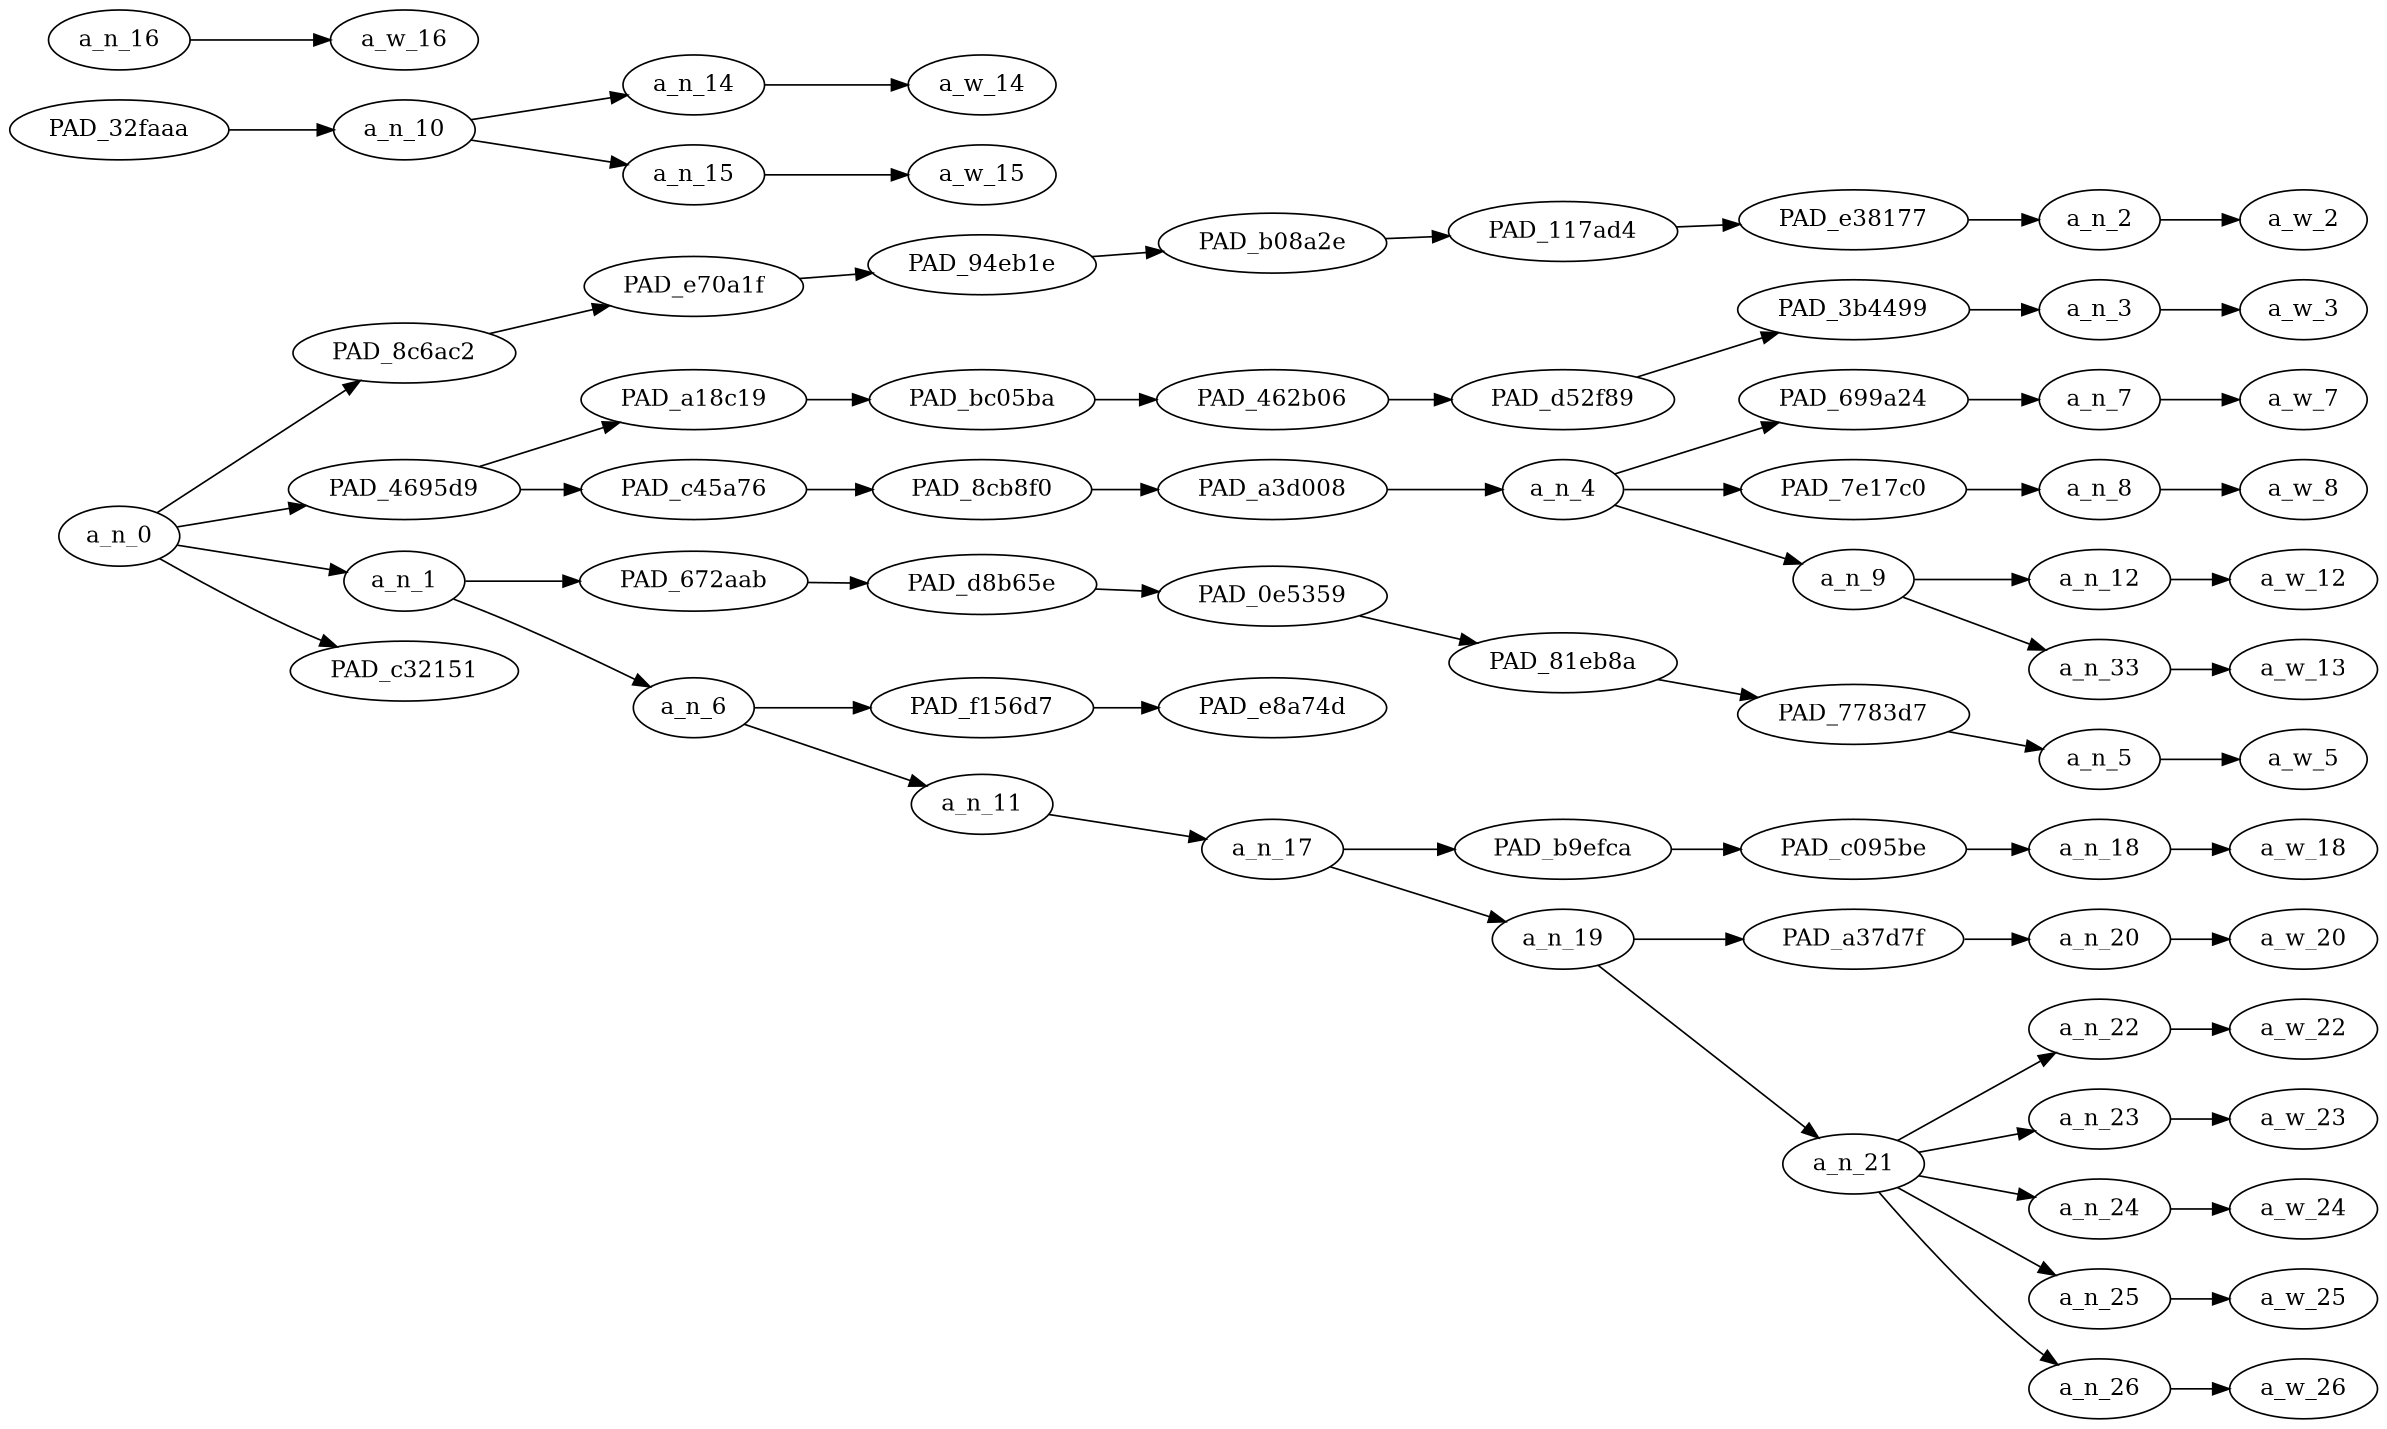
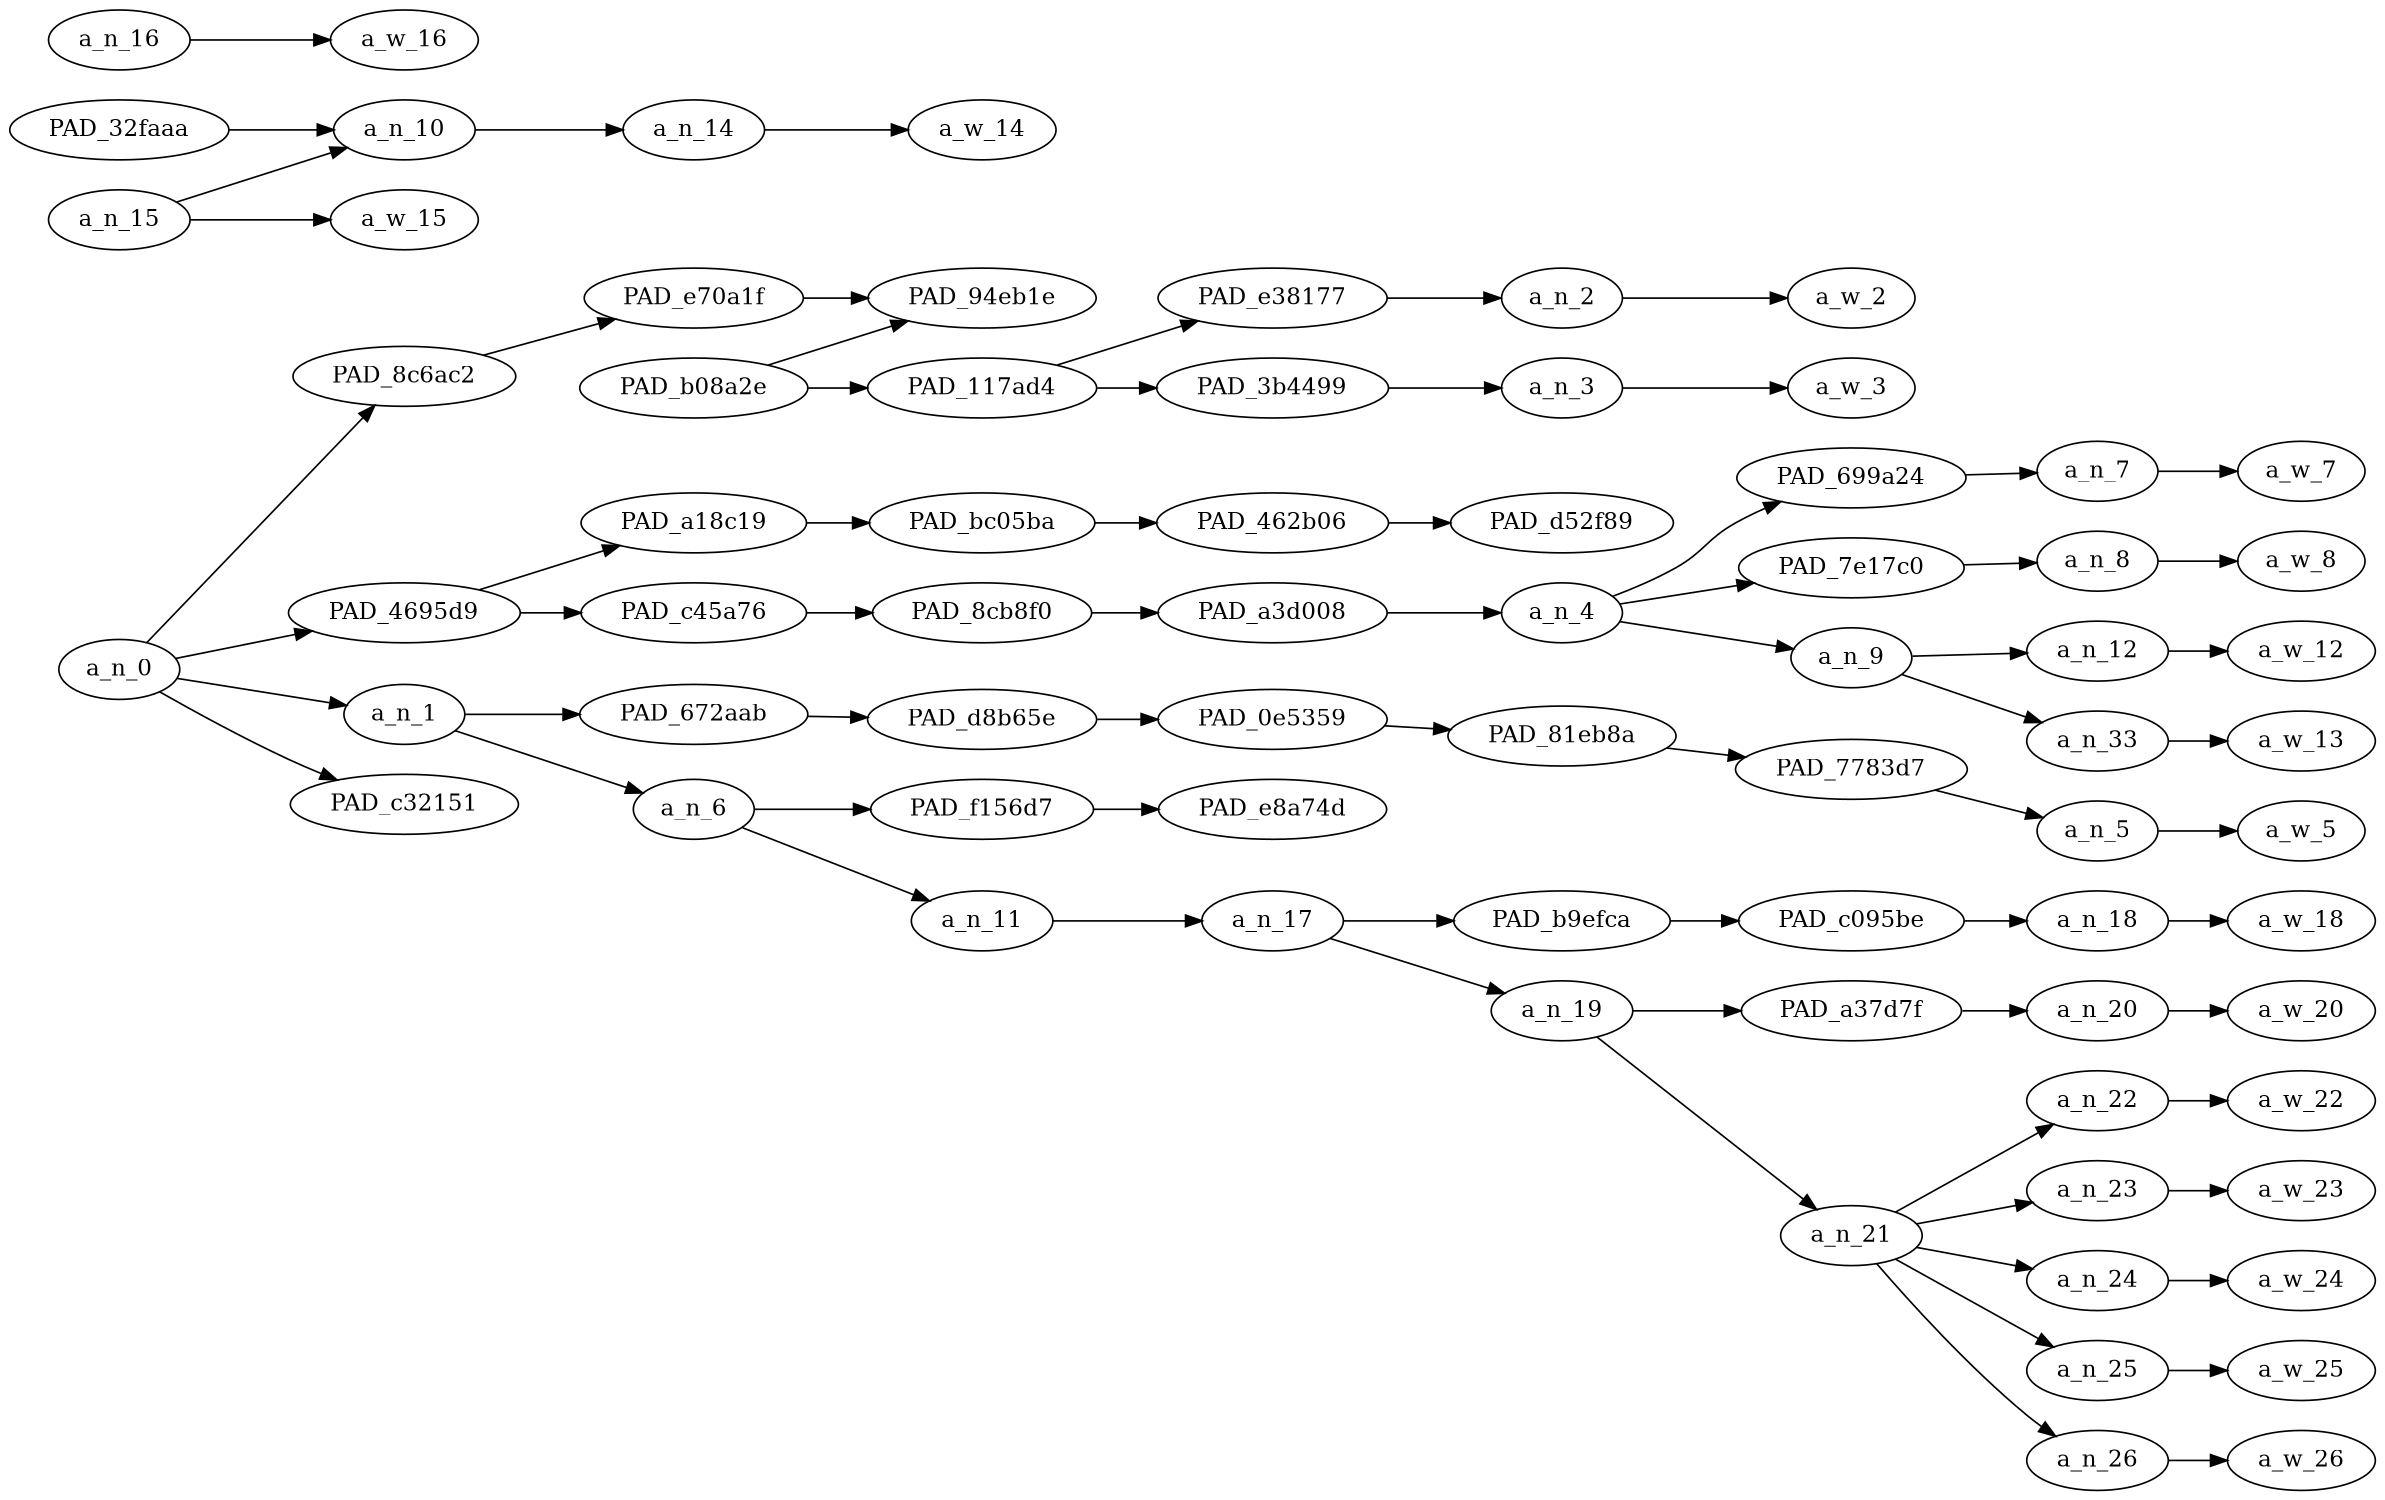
edge "a_n_10" -> "a_n_15": reversed
edge "PAD_94eb1e" -> "PAD_b08a2e": reversed
edge "PAD_d52f89" -> "PAD_3b4499": now "PAD_117ad4" -> "PAD_3b4499"
